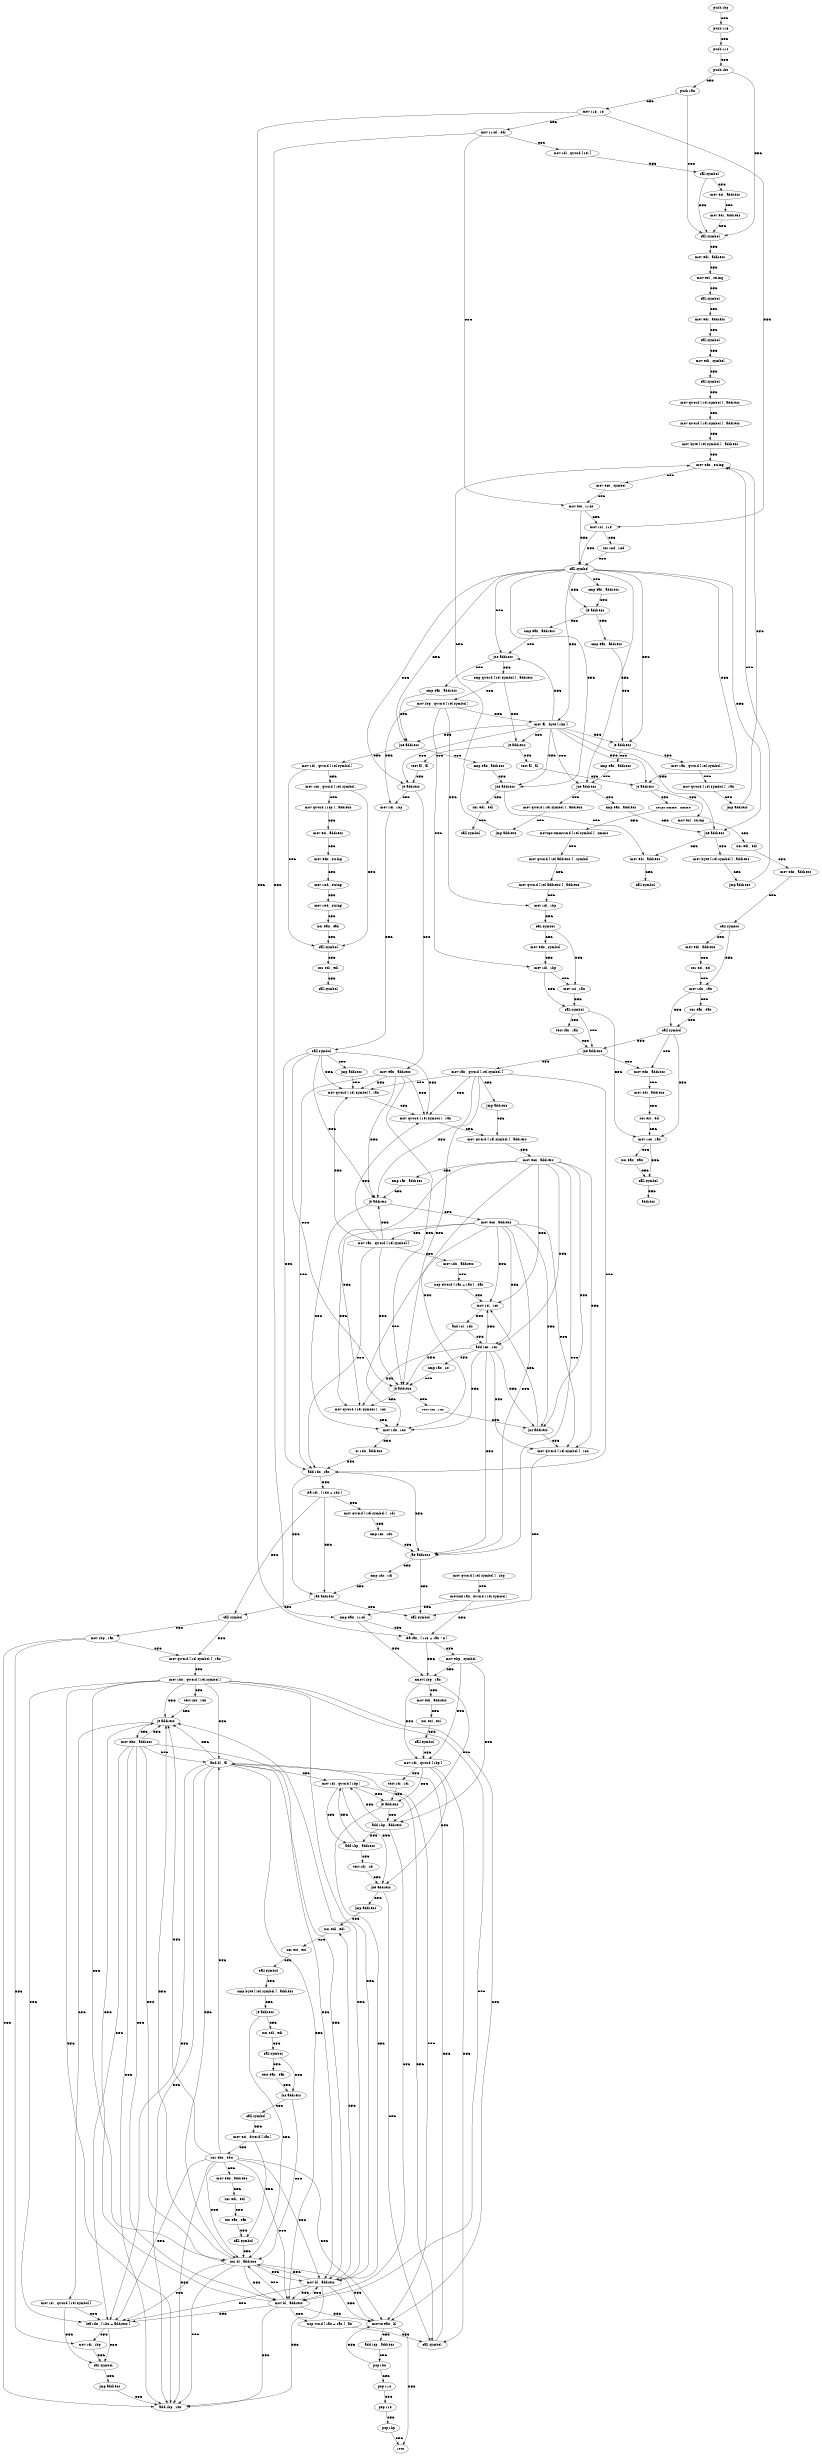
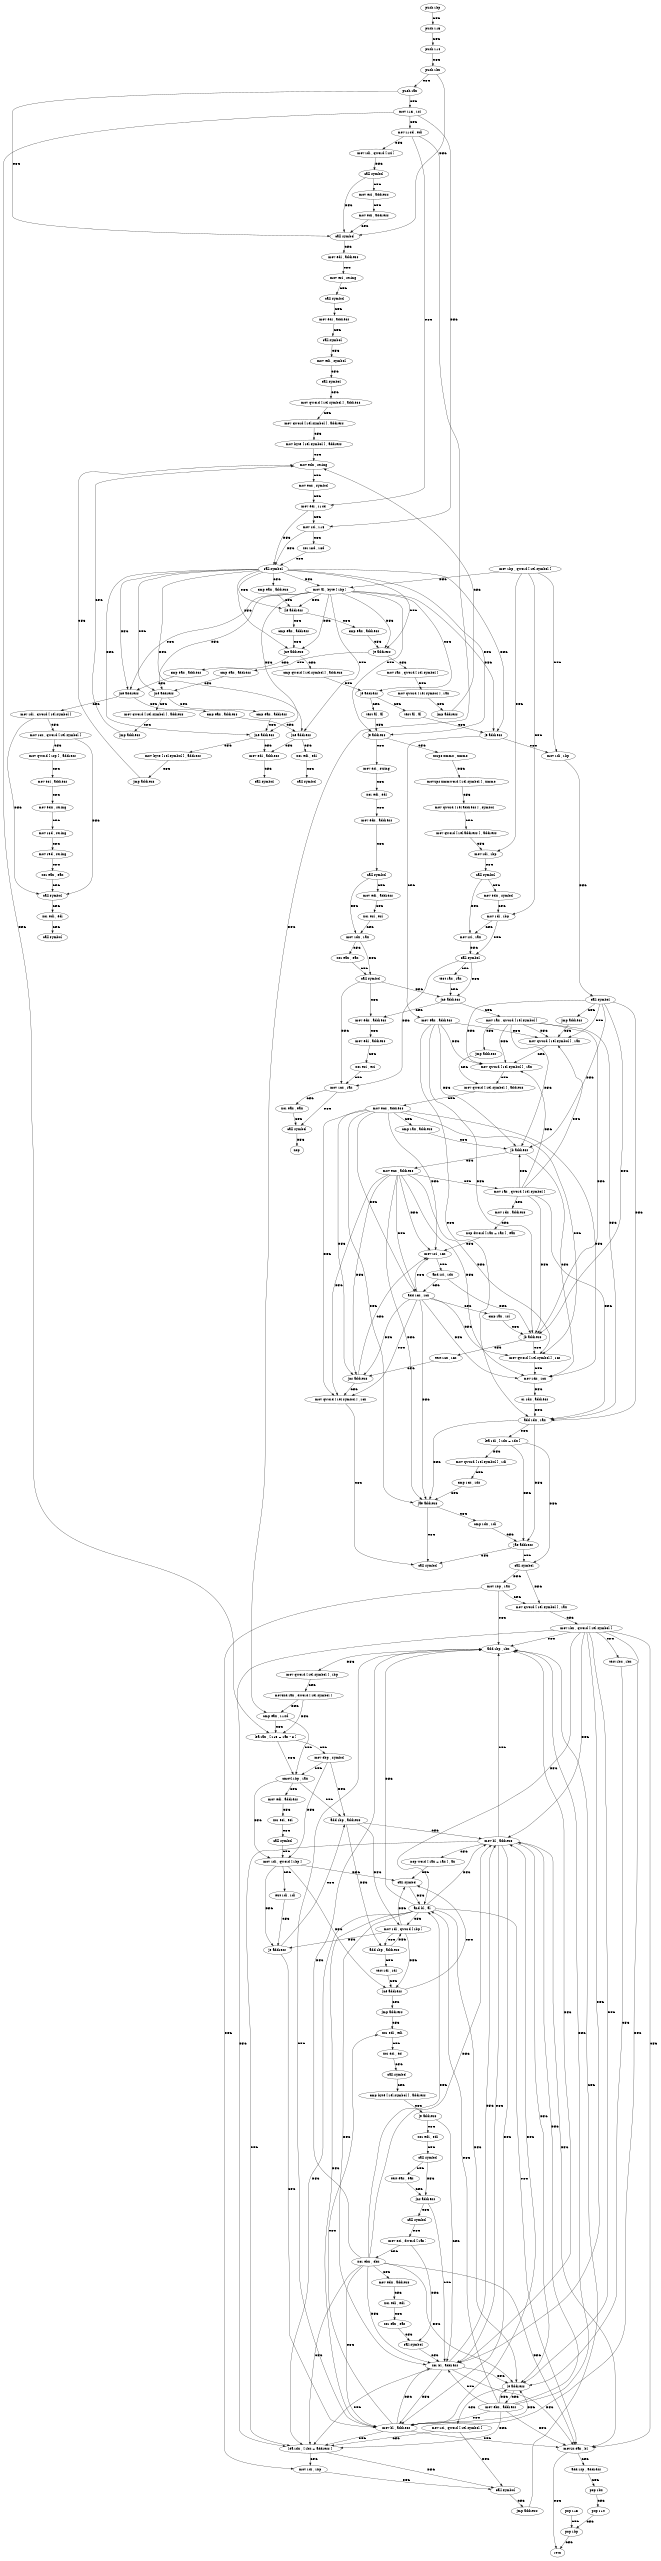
edge "mov al , byte [ rbp ]" -> "jle address": added, label "DFG"
edge "cmp qword [ rel symbol ] , address" -> "mov rbp , qword [ rel symbol ]": removed, label "CFG"
node "address": label "address" -> "nop"
edge "add rbp , rbx" -> "mov qword [ rel symbol ] , rbp": added, label "DFG"
edge "xor ebx , ebx" -> "lea rdx , [ rbx + address ]": label "DFG" -> "CFG"
edge "pop rbx" -> "movzx eax , bl": now "mov ebx , address" -> "movzx eax , bl"
edge "pop r14" -> "pop r15": now "pop r14" -> "pop rbp"
